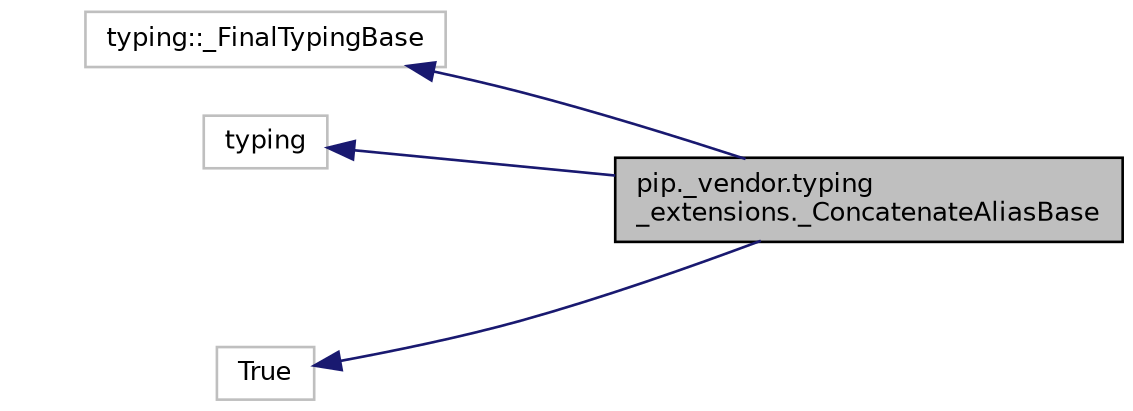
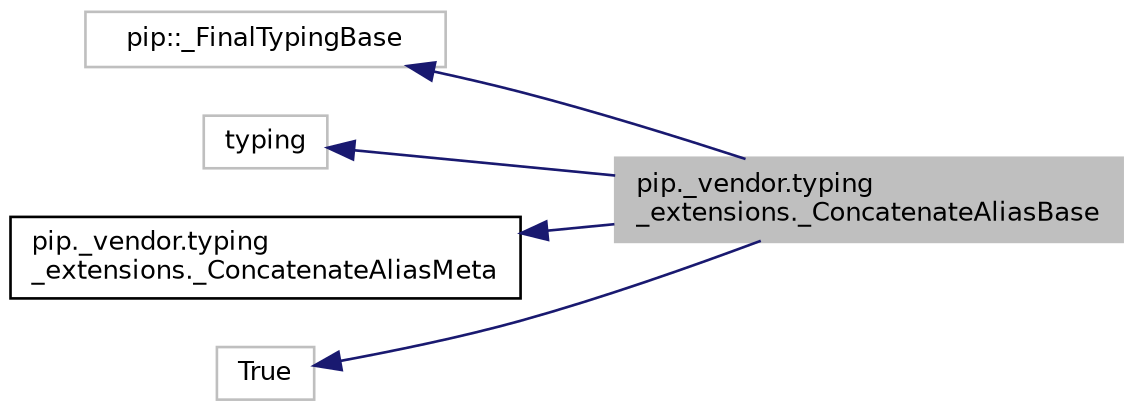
node "typing::_FinalTypingBase": label "typing::_FinalTypingBase" -> "pip::_FinalTypingBase"
node "pip._vendor.typing _extensions._ConcatenateAliasBase": color black -> grey75
node "pip._vendor.typing _extensions._ConcatenateAliasMeta": added
